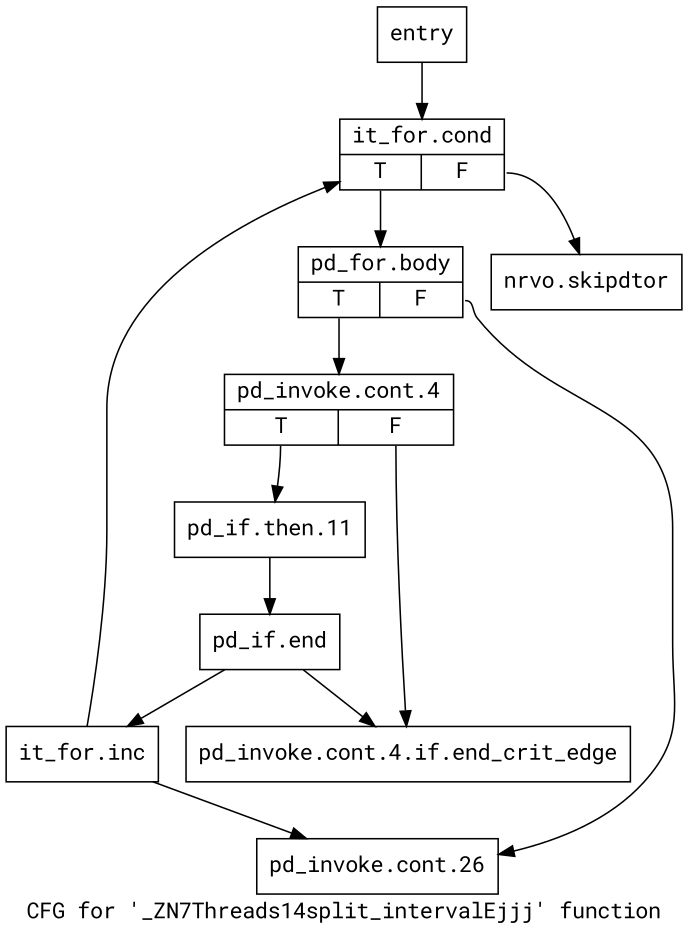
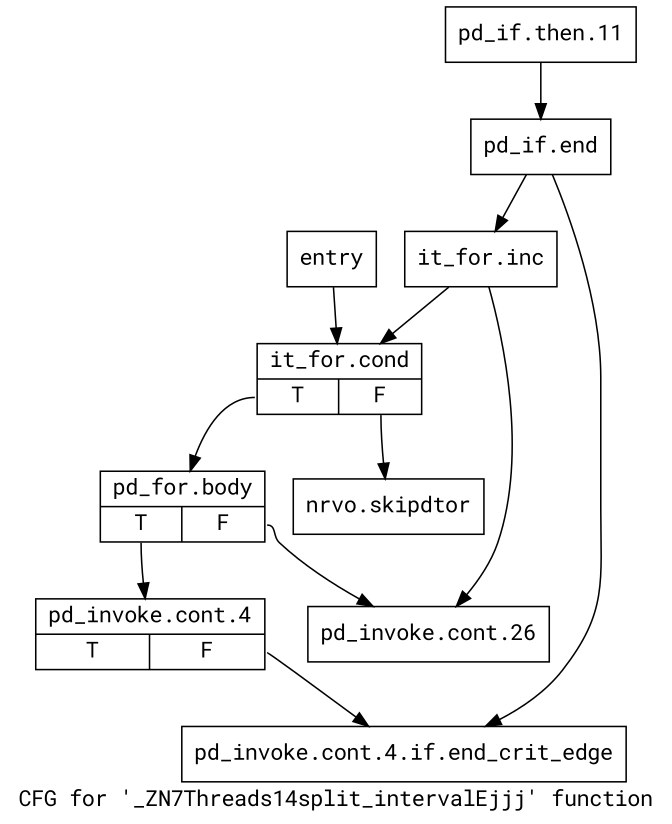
edge "pd_invoke.cont.4" -> "pd_if.then.11": removed
